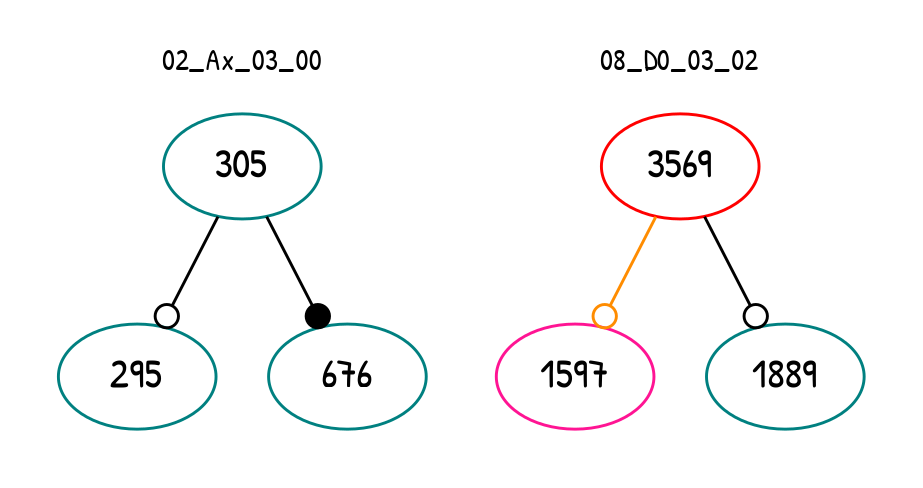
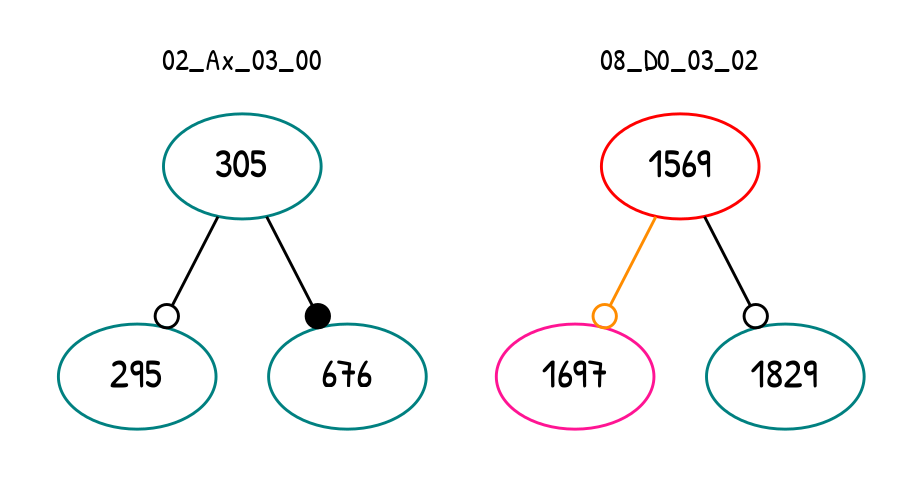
node "3569": label "3569" -> "1569"
node "1597": label "1597" -> "1697"
node "1889": label "1889" -> "1829"
